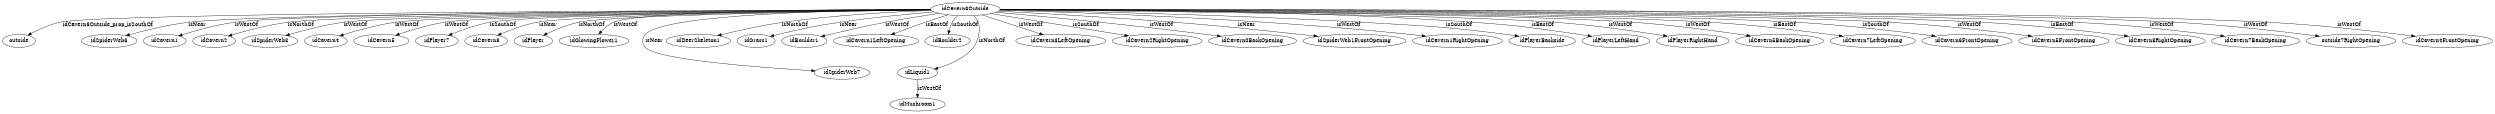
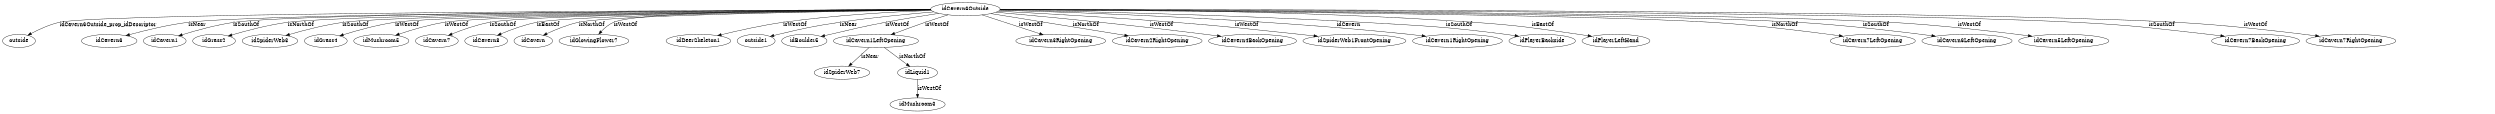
edge "idCavern6Outside" -> "idSpiderWeb7": now "idCavern1LeftOpening" -> "idSpiderWeb7"
edge "idCavern6Outside" -> "outside": label "idCavern6Outside_prop_isSouthOf" -> "idCavern6Outside_prop_idDescriptor"
edge "idCavern6Outside" -> "idCavern1": label "isWestOf" -> "isSouthOf"
edge "idCavern6Outside" -> "idSpiderWeb3": label "isWestOf" -> "isSouthOf"
edge "idCavern6Outside" -> "idCavern8": label "isNear" -> "isEastOf"
edge "idCavern6Outside" -> "idDeerSkeleton1": label "isNorthOf" -> "isWestOf"
edge "idCavern6Outside" -> "idCavern1LeftOpening": label "isEastOf" -> "isWestOf"
edge "idCavern6Outside" -> "idCavern2RightOpening": label "isSouthOf" -> "isNorthOf"
edge "idCavern6Outside" -> "idSpiderWeb1FrontOpening": label "isNear" -> "isWestOf"
edge "idCavern6Outside" -> "idCavern1RightOpening": label "isWestOf" -> "idCavern"
edge "idCavern6Outside" -> "idCavern7LeftOpening": label "isEastOf" -> "isNorthOf"
edge "idCavern6Outside" -> "idCavern7BackOpening": label "isWestOf" -> "isSouthOf"
node "idSpiderWeb6": label "idSpiderWeb6" -> "idCavern6"
node "idCavern2": label "idCavern2" -> "idGrass2"
node "idCavern4": label "idCavern4" -> "idGrass4"
node "idCavern5": label "idCavern5" -> "idMushroom5"
node "idPlayer7": label "idPlayer7" -> "idCavern7"
node "idPlayer": label "idPlayer" -> "idCavern"
node "idGlowingFlower1": label "idGlowingFlower1" -> "idGlowingFlower7"
node "idGrass1": label "idGrass1" -> "outside1"
node "idBoulder1": label "idBoulder1" -> "idBoulder5"
node "idBoulder2": removed
node "idCavern3LeftOpening": label "idCavern3LeftOpening" -> "idCavern3RightOpening"
node "idCavern0BackOpening": label "idCavern0BackOpening" -> "idCavern4BackOpening"
node "idPlayerRightHand": removed
node "idCavern5BackOpening": removed
node "idCavern6FrontOpening": label "idCavern6FrontOpening" -> "idCavern6LeftOpening"
node "idCavern5FrontOpening": label "idCavern5FrontOpening" -> "idCavern5LeftOpening"
node "idCavern8RightOpening": removed
node "outside7RightOpening": label "outside7RightOpening" -> "idCavern7RightOpening"
node "idCavern4FrontOpening": removed
edge "idCavern6Outside" -> "idLiquid1": now "idCavern1LeftOpening" -> "idLiquid1"
node "idMushroom1": label "idMushroom1" -> "idMushroom3"
